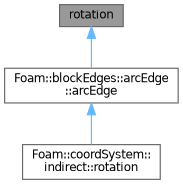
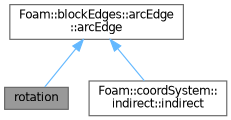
edge "Foam::blockEdges::arcEdge ::arcEdge" -> "rotation": reversed
node "Foam::coordSystem:: indirect::rotation": label "Foam::coordSystem:: indirect::rotation" -> "Foam::coordSystem:: indirect::indirect"
